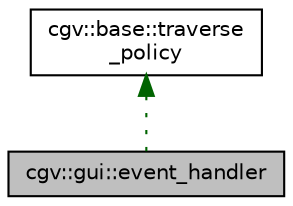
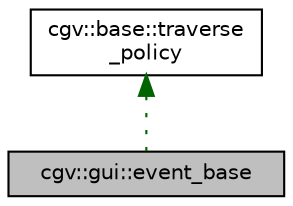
node "cgv::gui::event_handler": label "cgv::gui::event_handler" -> "cgv::gui::event_base"
